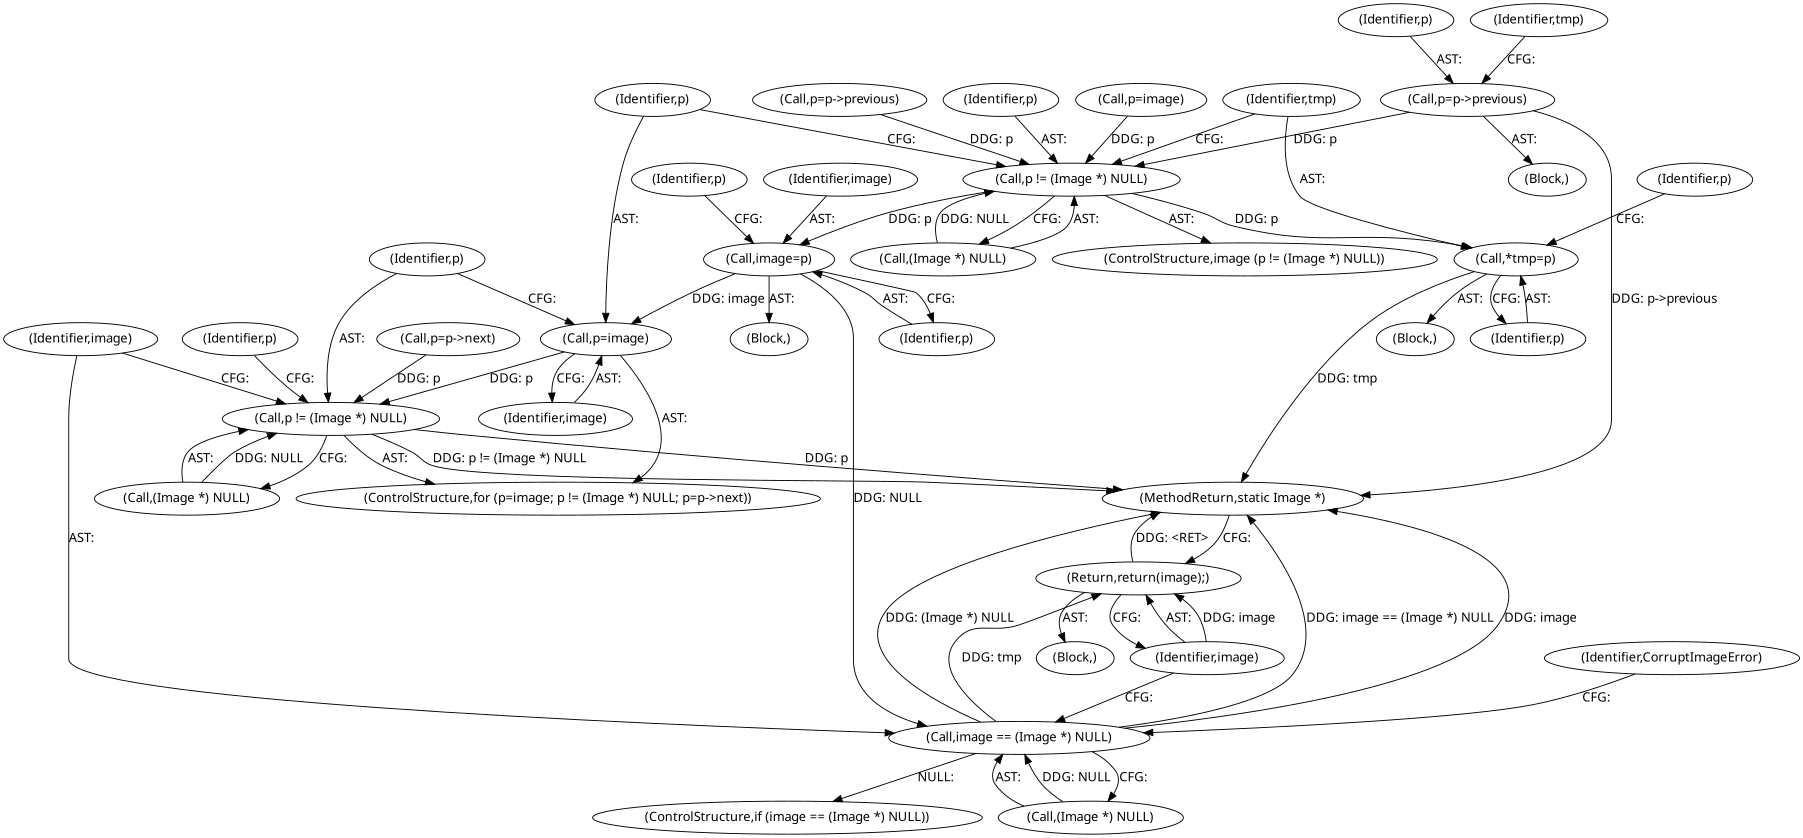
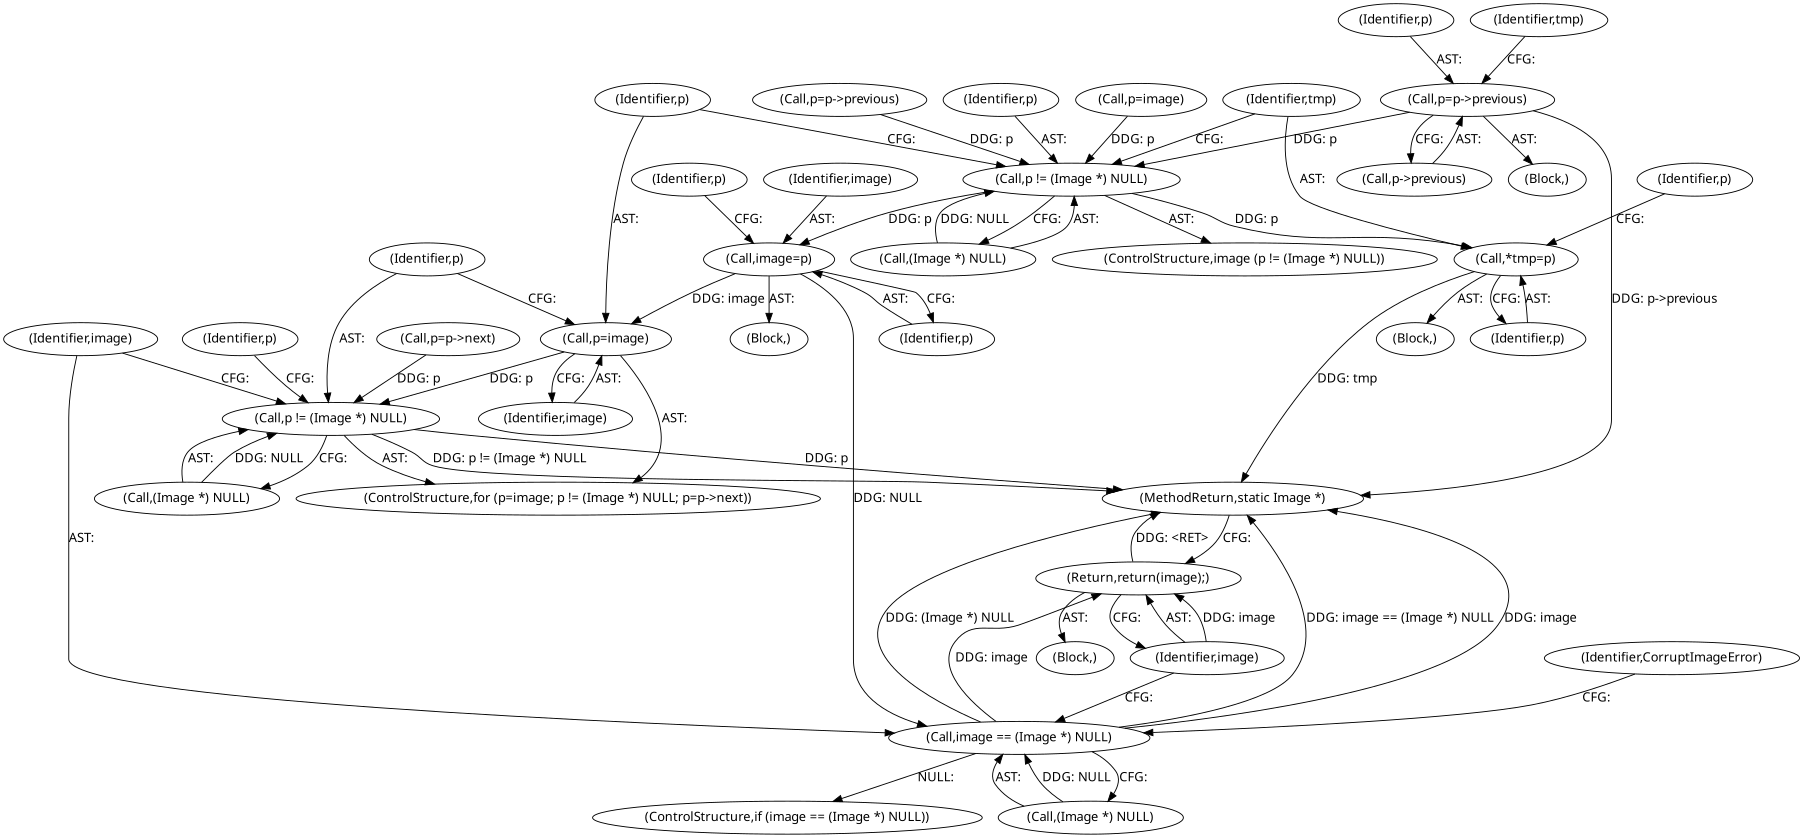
node "(Call,p->previous)": added
edge "(Call,image == (Image *) NULL)" -> "(Return,return(image);)": label "DDG: tmp" -> "DDG: image"
